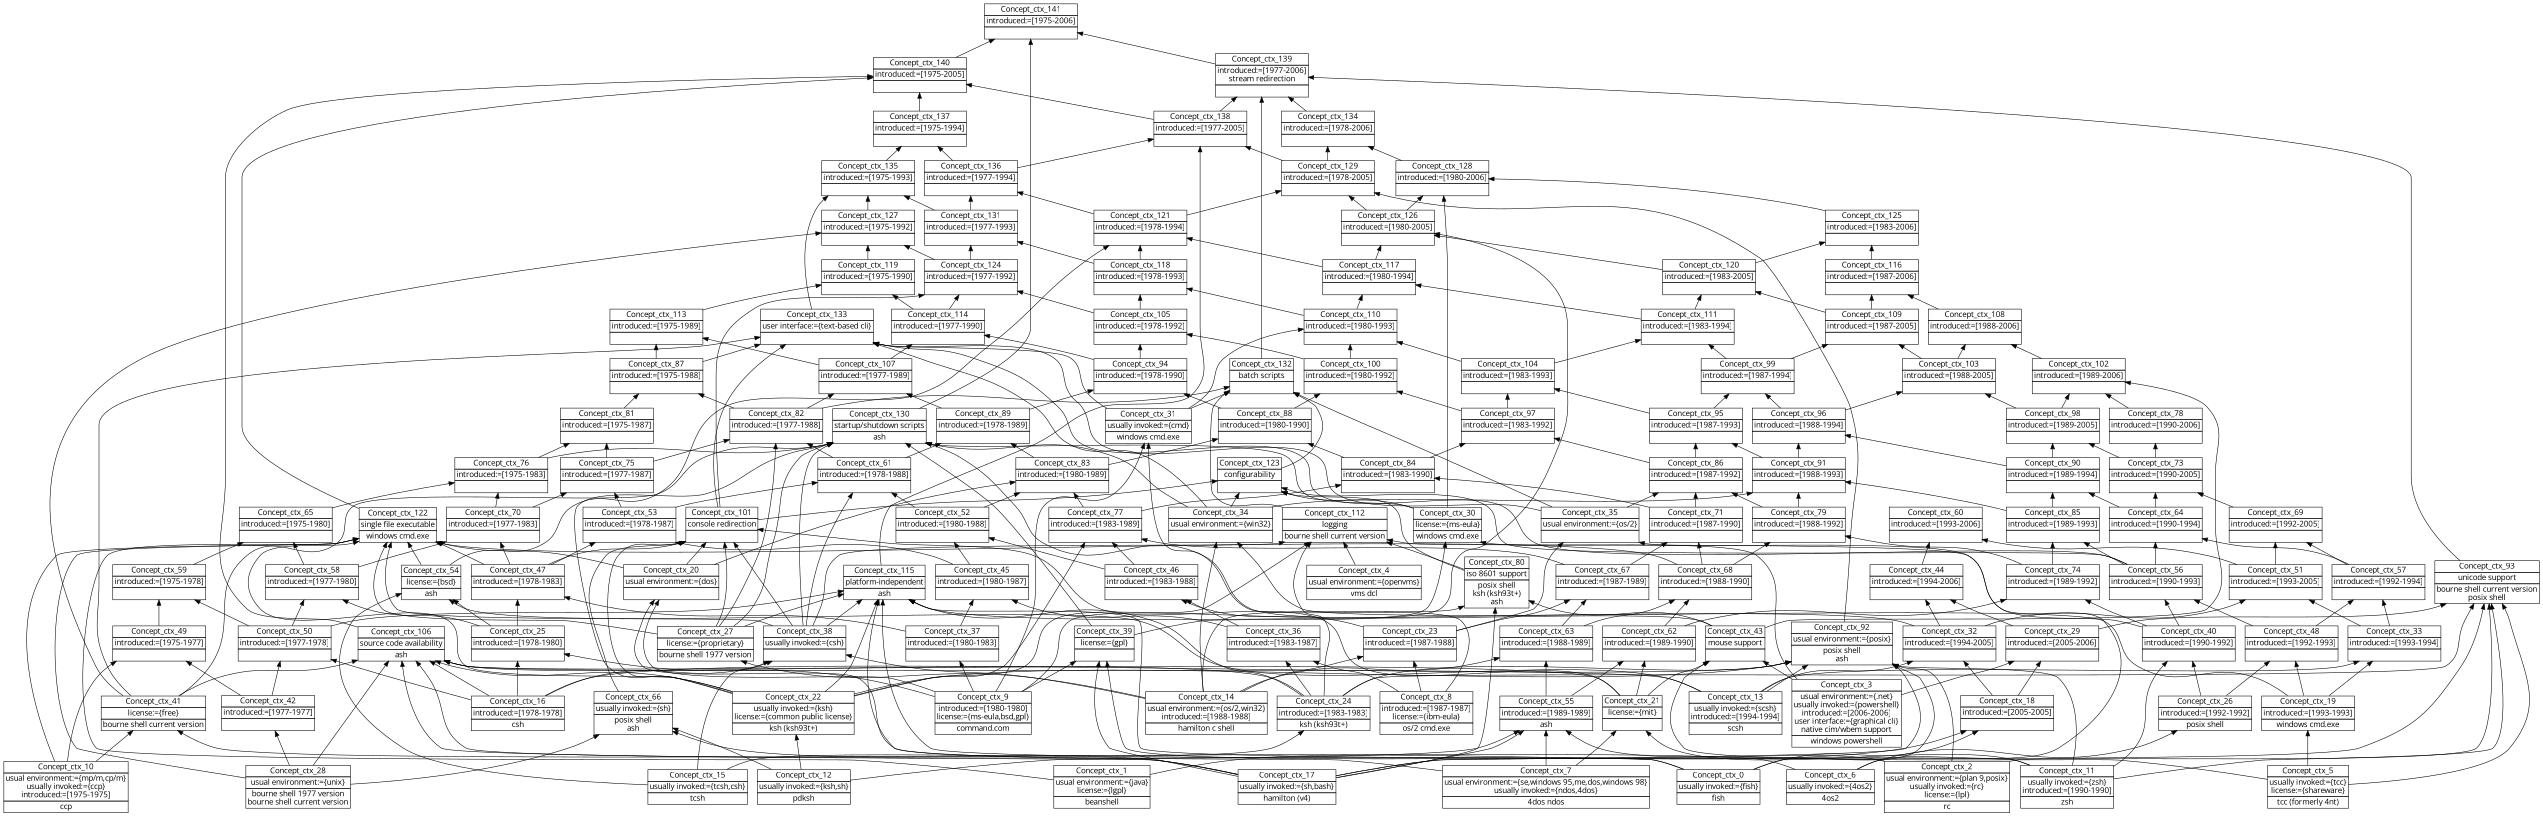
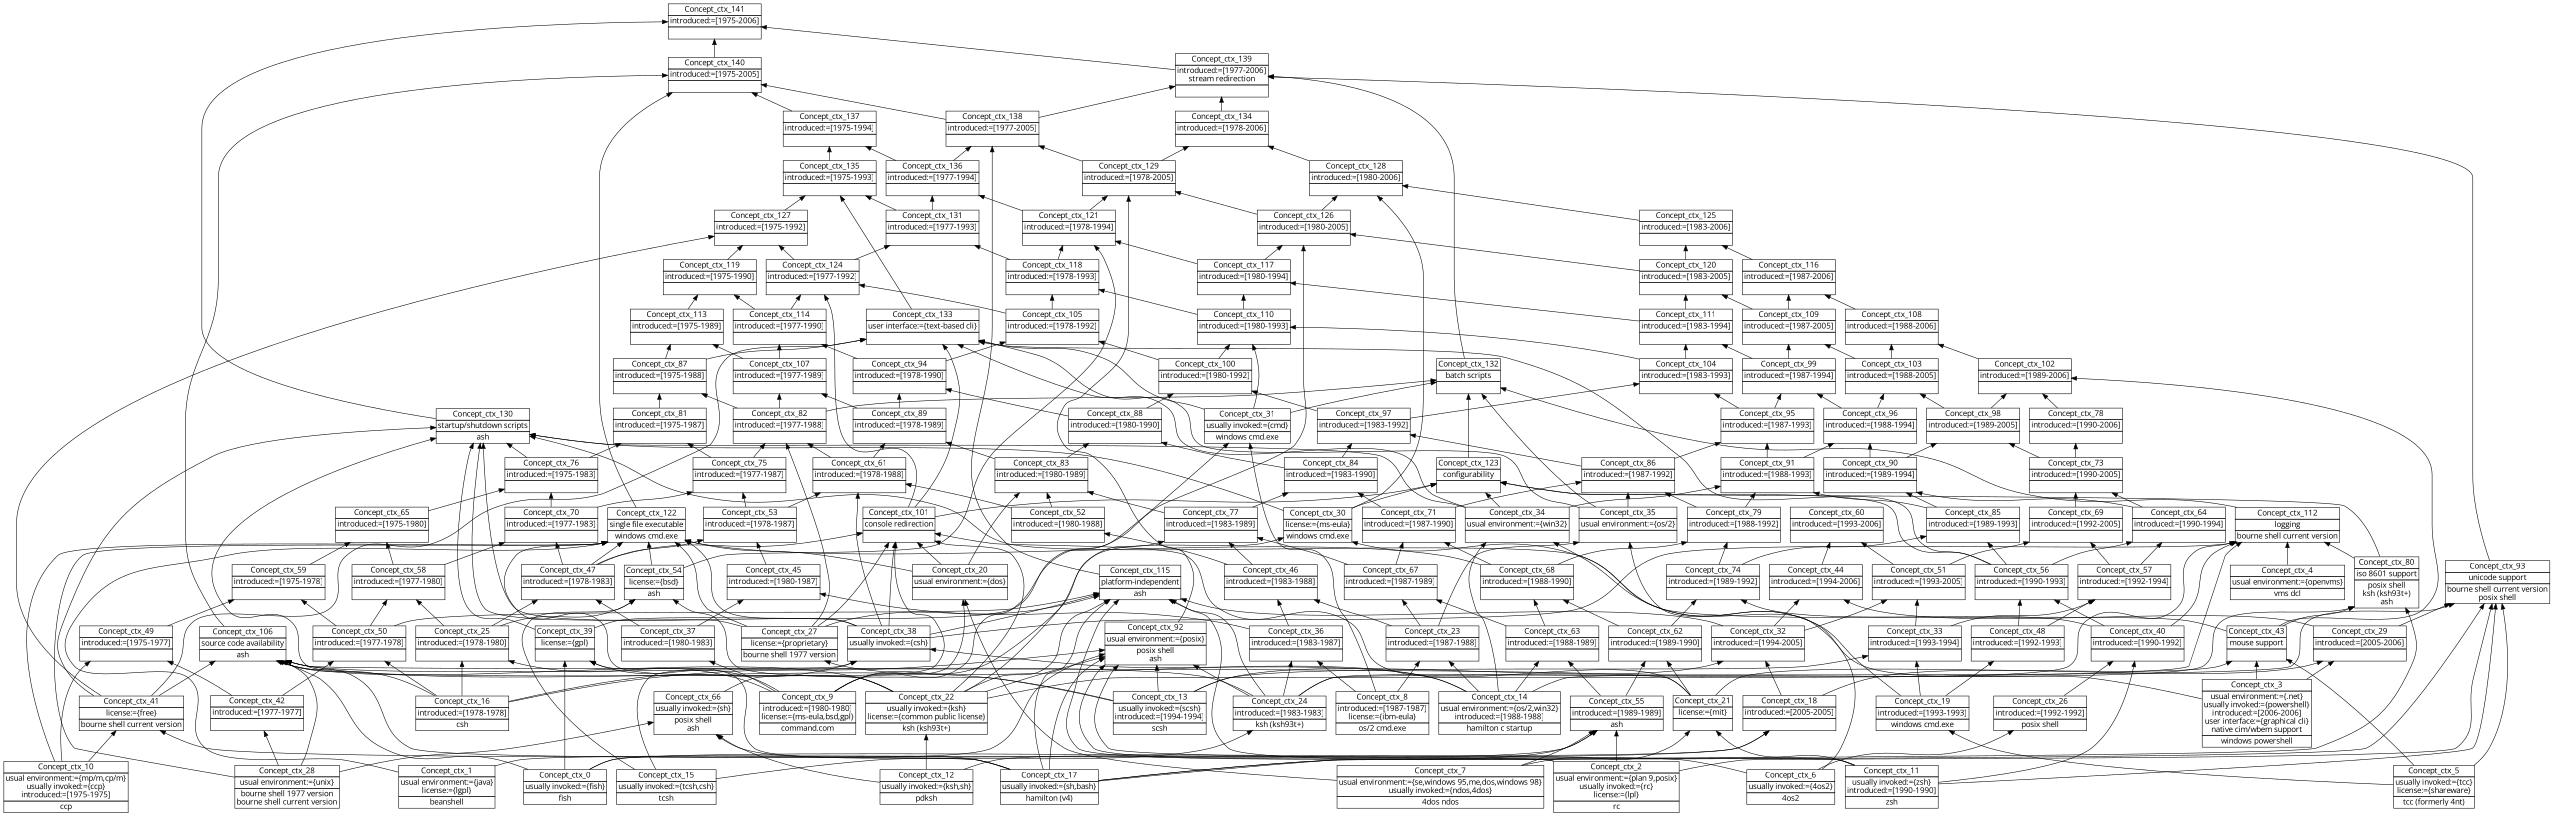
edge "Concept_ctx_45" -> "Concept_ctx_52": removed
edge "Concept_ctx_26" -> "Concept_ctx_48": removed
node "Concept_ctx_14": text "hamilton c shell" -> "hamilton c startup"
